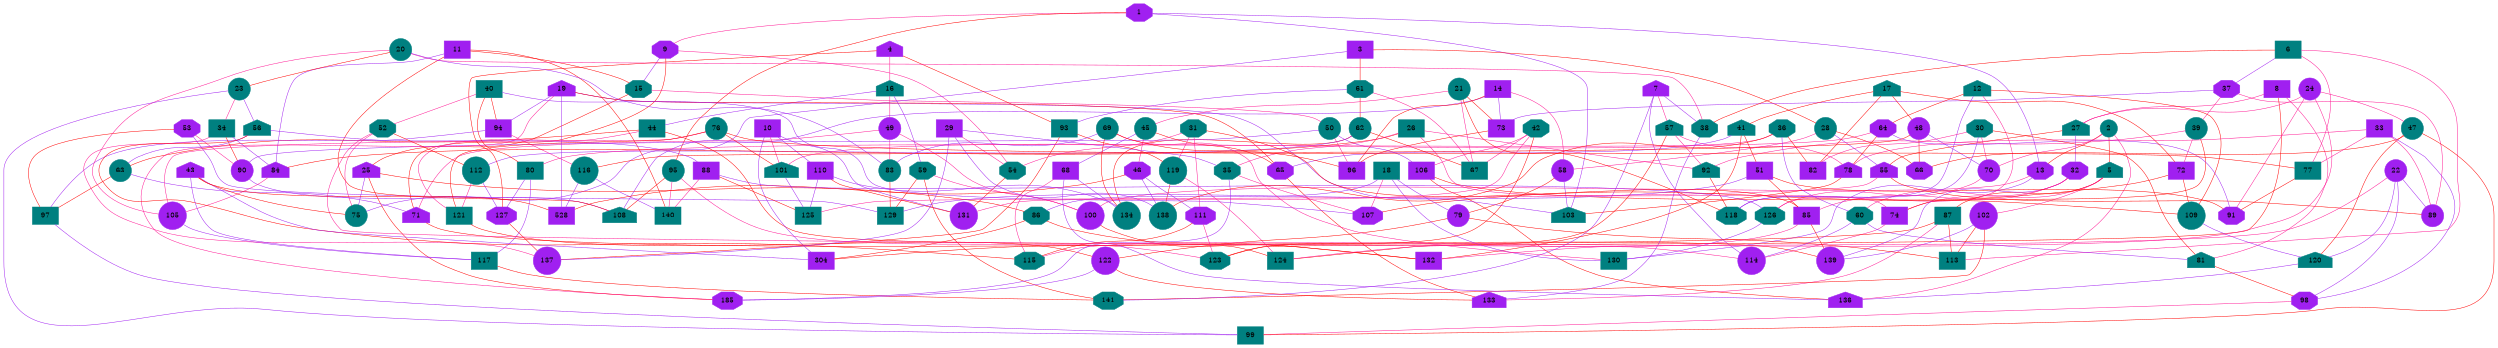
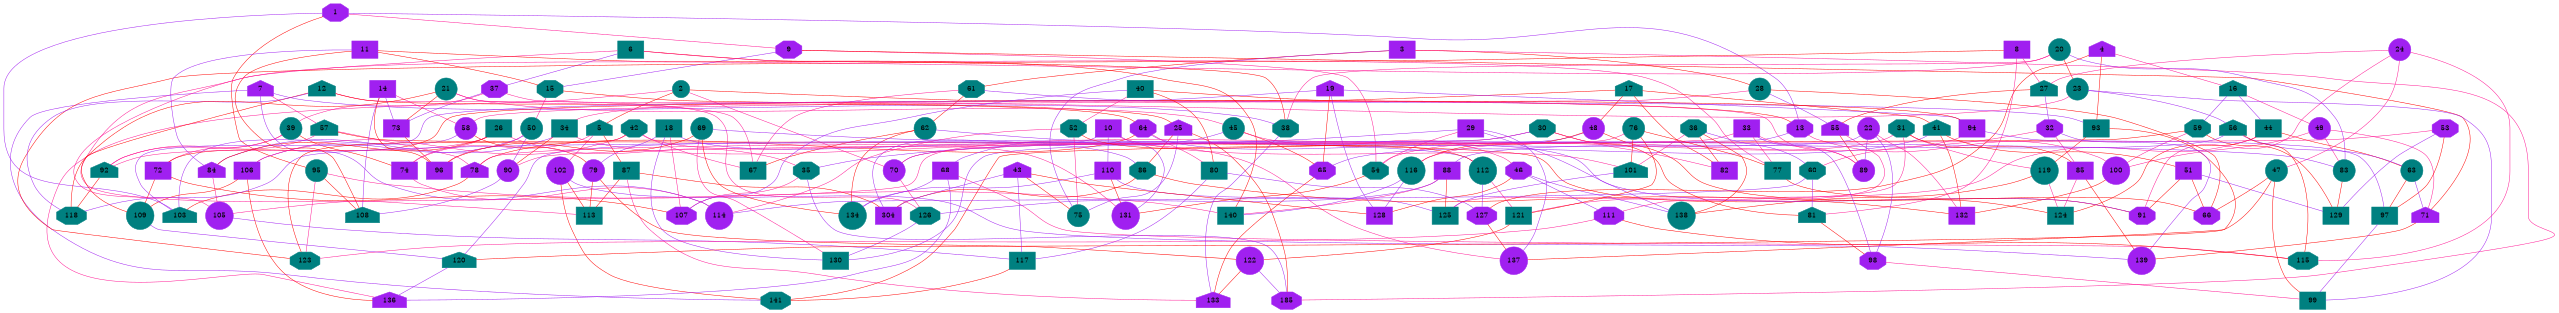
edge "51" -- "85": now "51" -- "66"
node "528": label "528" -> "128"
edge "19" -- "185": now "3" -- "185"
